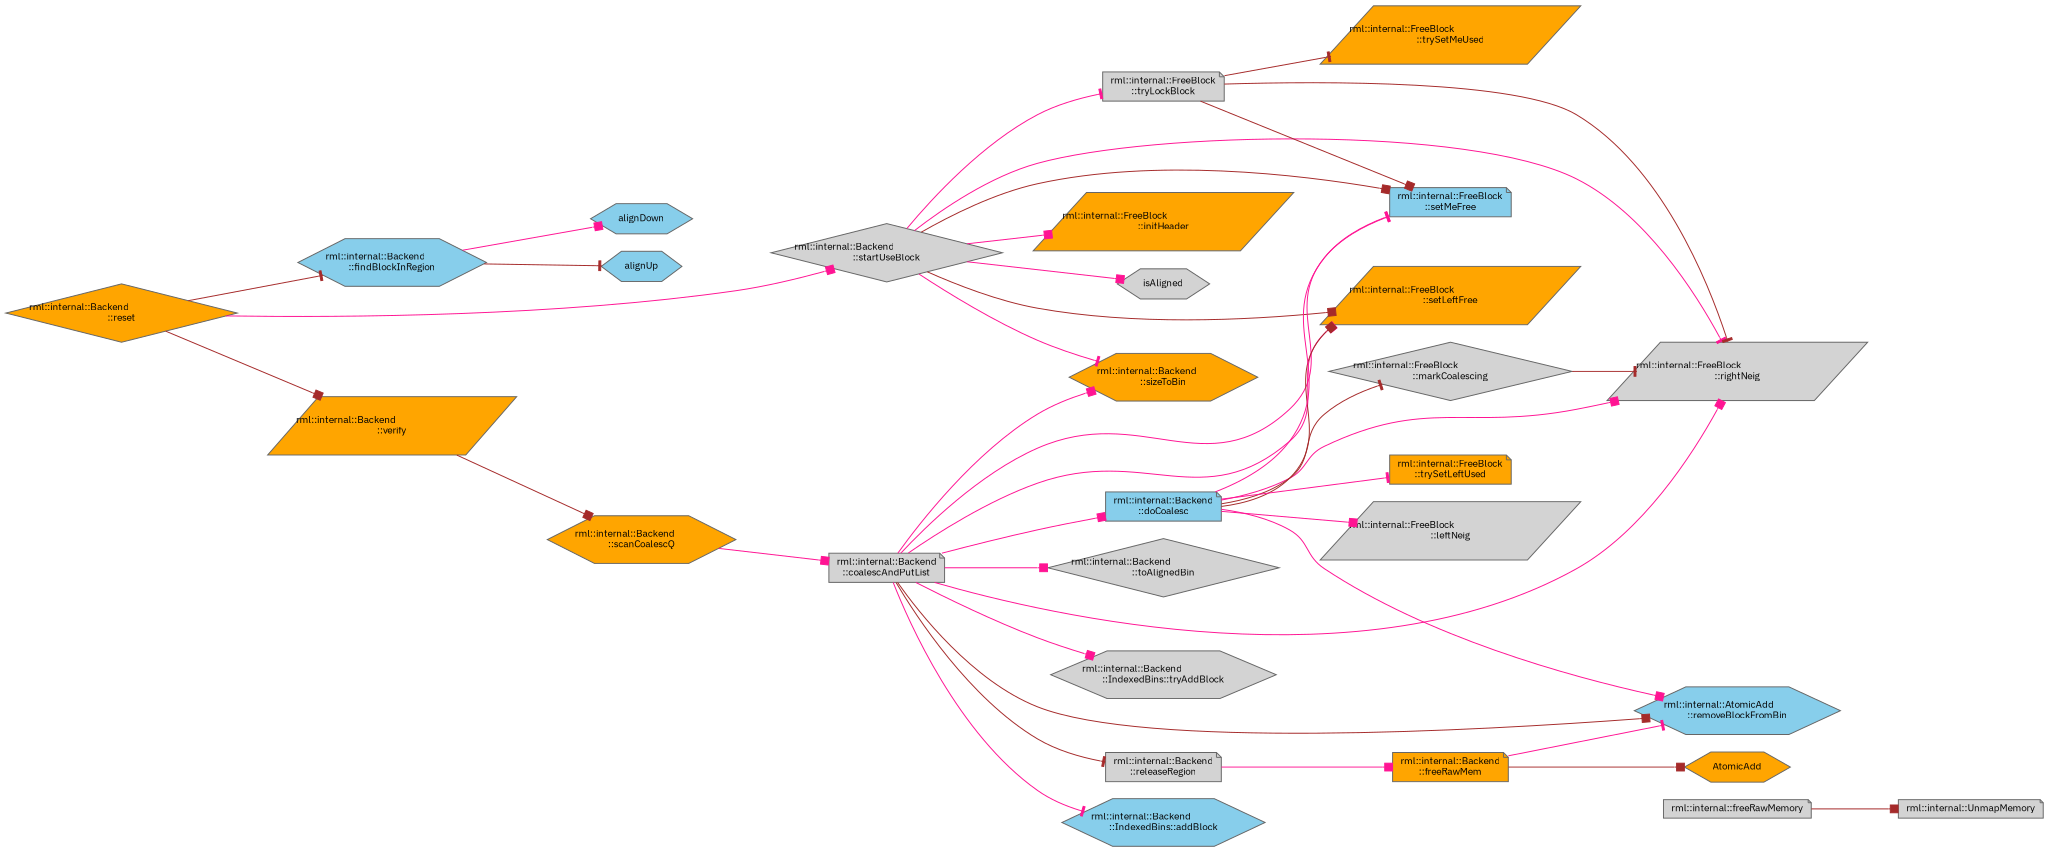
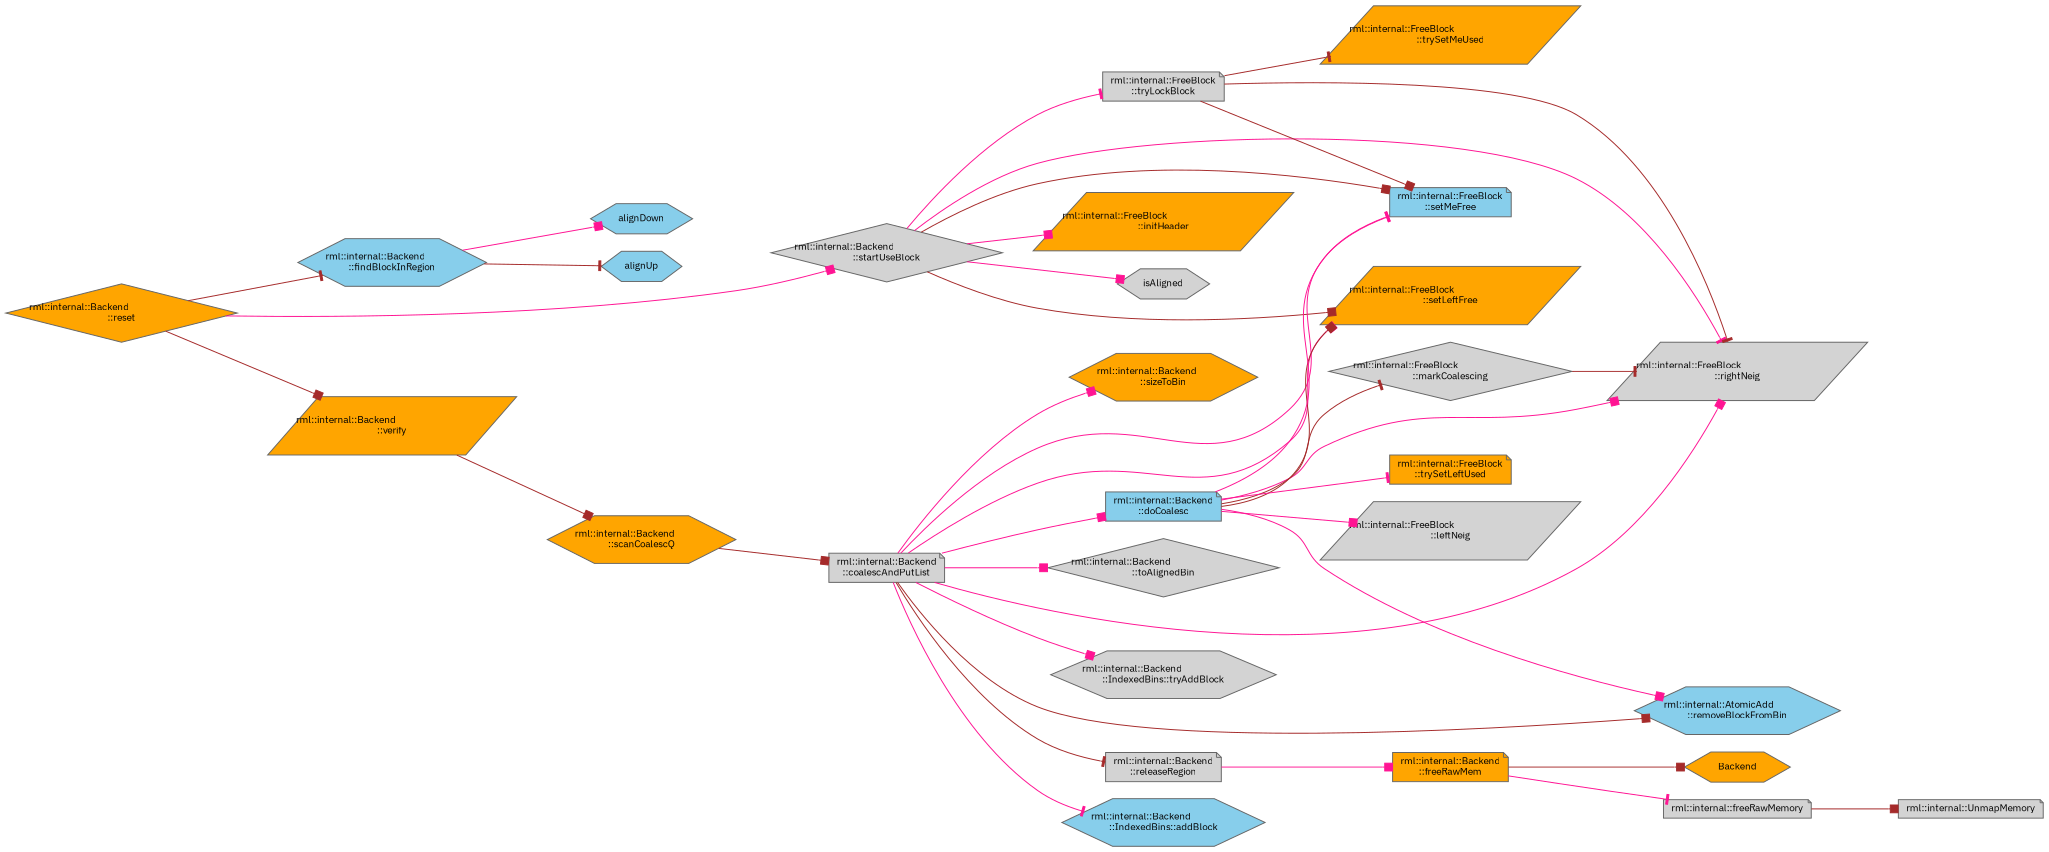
edge "rml::internal::Backend ::startUseBlock" -> "rml::internal::Backend ::sizeToBin": removed
edge "rml::internal::Backend ::scanCoalescQ" -> "rml::internal::Backend ::coalescAndPutList": color deeppink -> brown
edge "rml::internal::Backend ::freeRawMem" -> "rml::internal::AtomicAdd ::removeBlockFromBin": now "rml::internal::Backend ::freeRawMem" -> "rml::internal::freeRawMemory"
node "AtomicAdd": label "AtomicAdd" -> "Backend"
